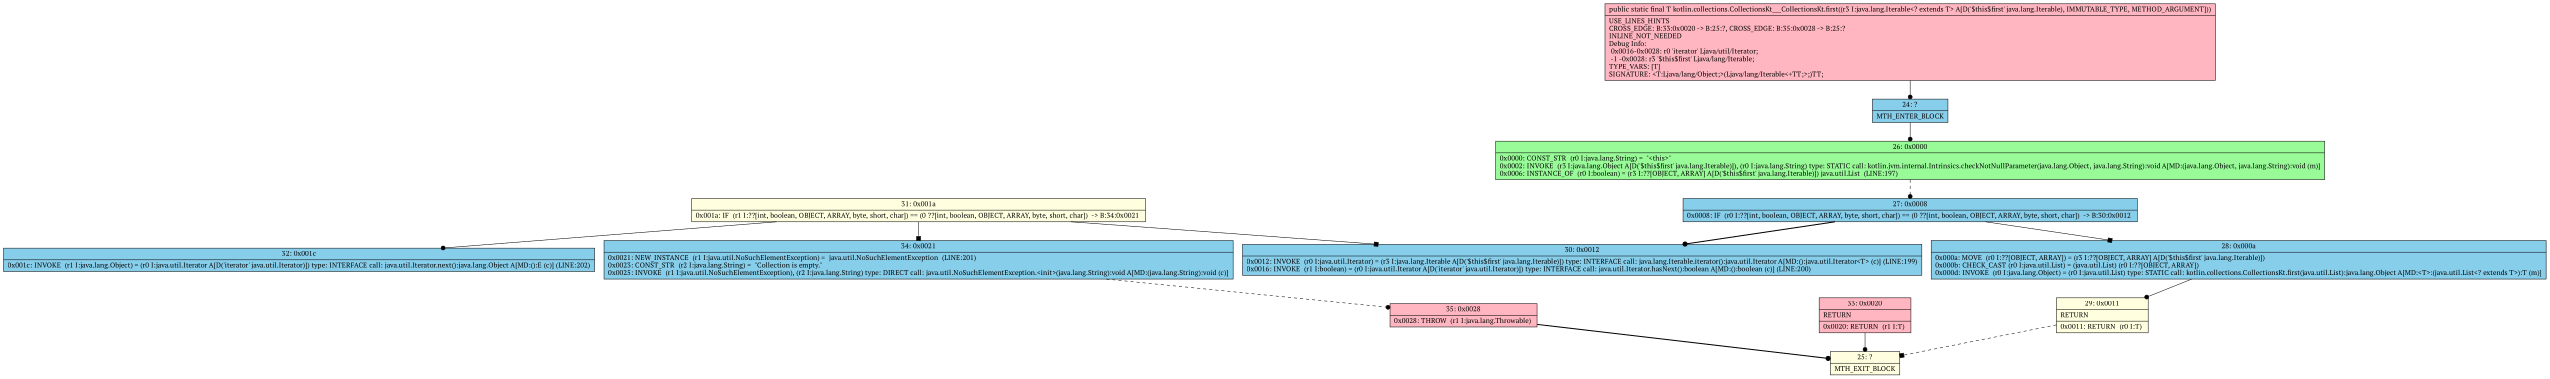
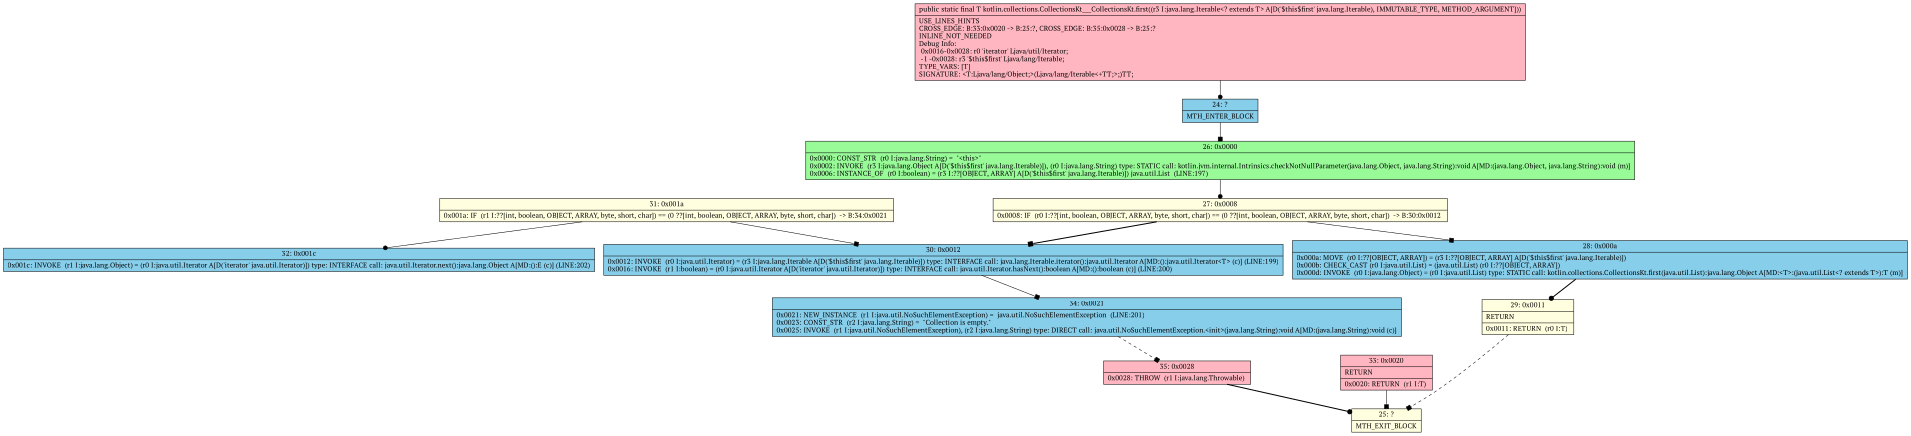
edge "24: ?" -> "26: 0x0000": arrowhead dot -> box
edge "26: 0x0000" -> "27: 0x0008": style dashed -> solid
node "27: 0x0008": fillcolor skyblue -> lightyellow
edge "31: 0x001a" -> "34: 0x0021": now "30: 0x0012" -> "34: 0x0021"
edge "27: 0x0008" -> "30: 0x0012": arrowhead dot -> box
edge "28: 0x000a" -> "29: 0x0011": style solid -> bold
edge "34: 0x0021" -> "35: 0x0028": arrowhead dot -> box
edge "33: 0x0020" -> "25: ?": arrowhead dot -> box
